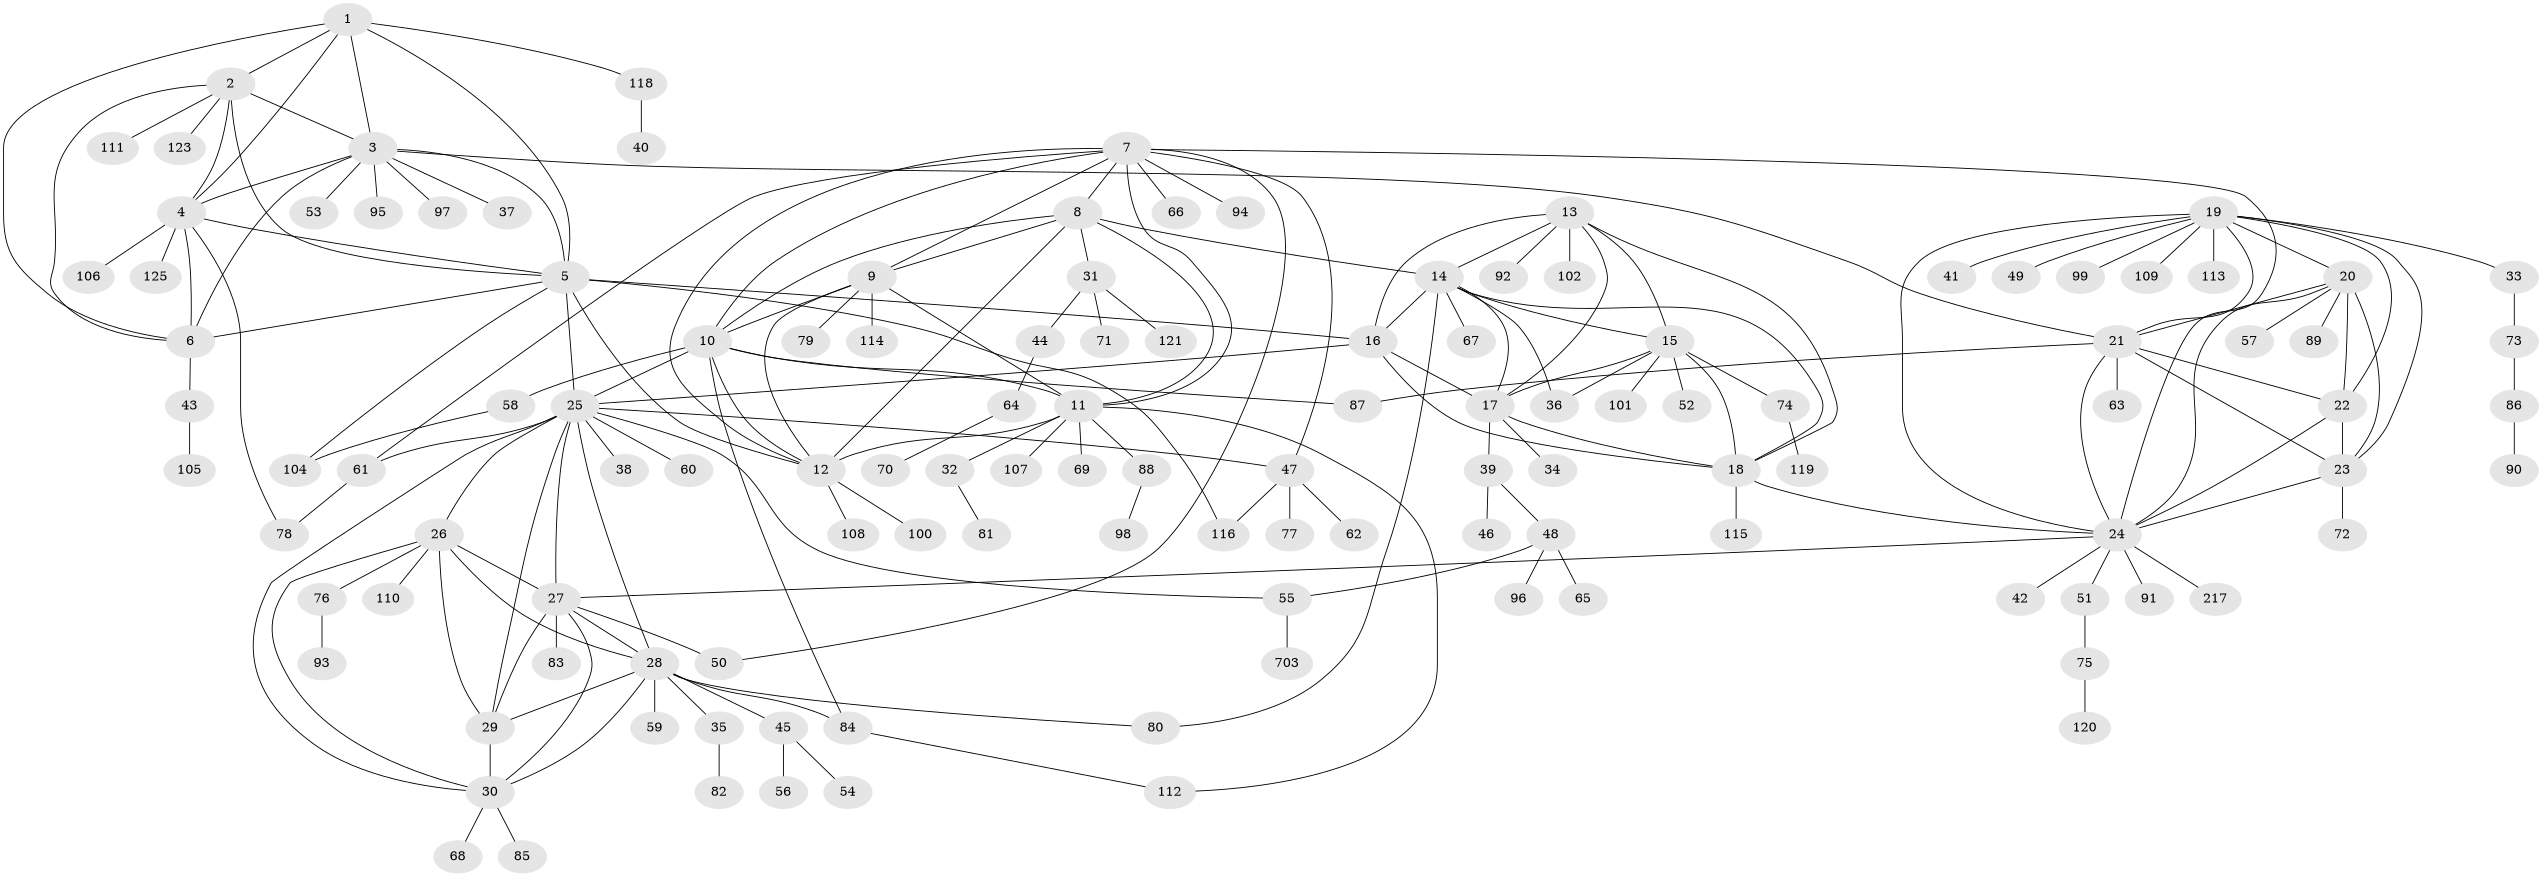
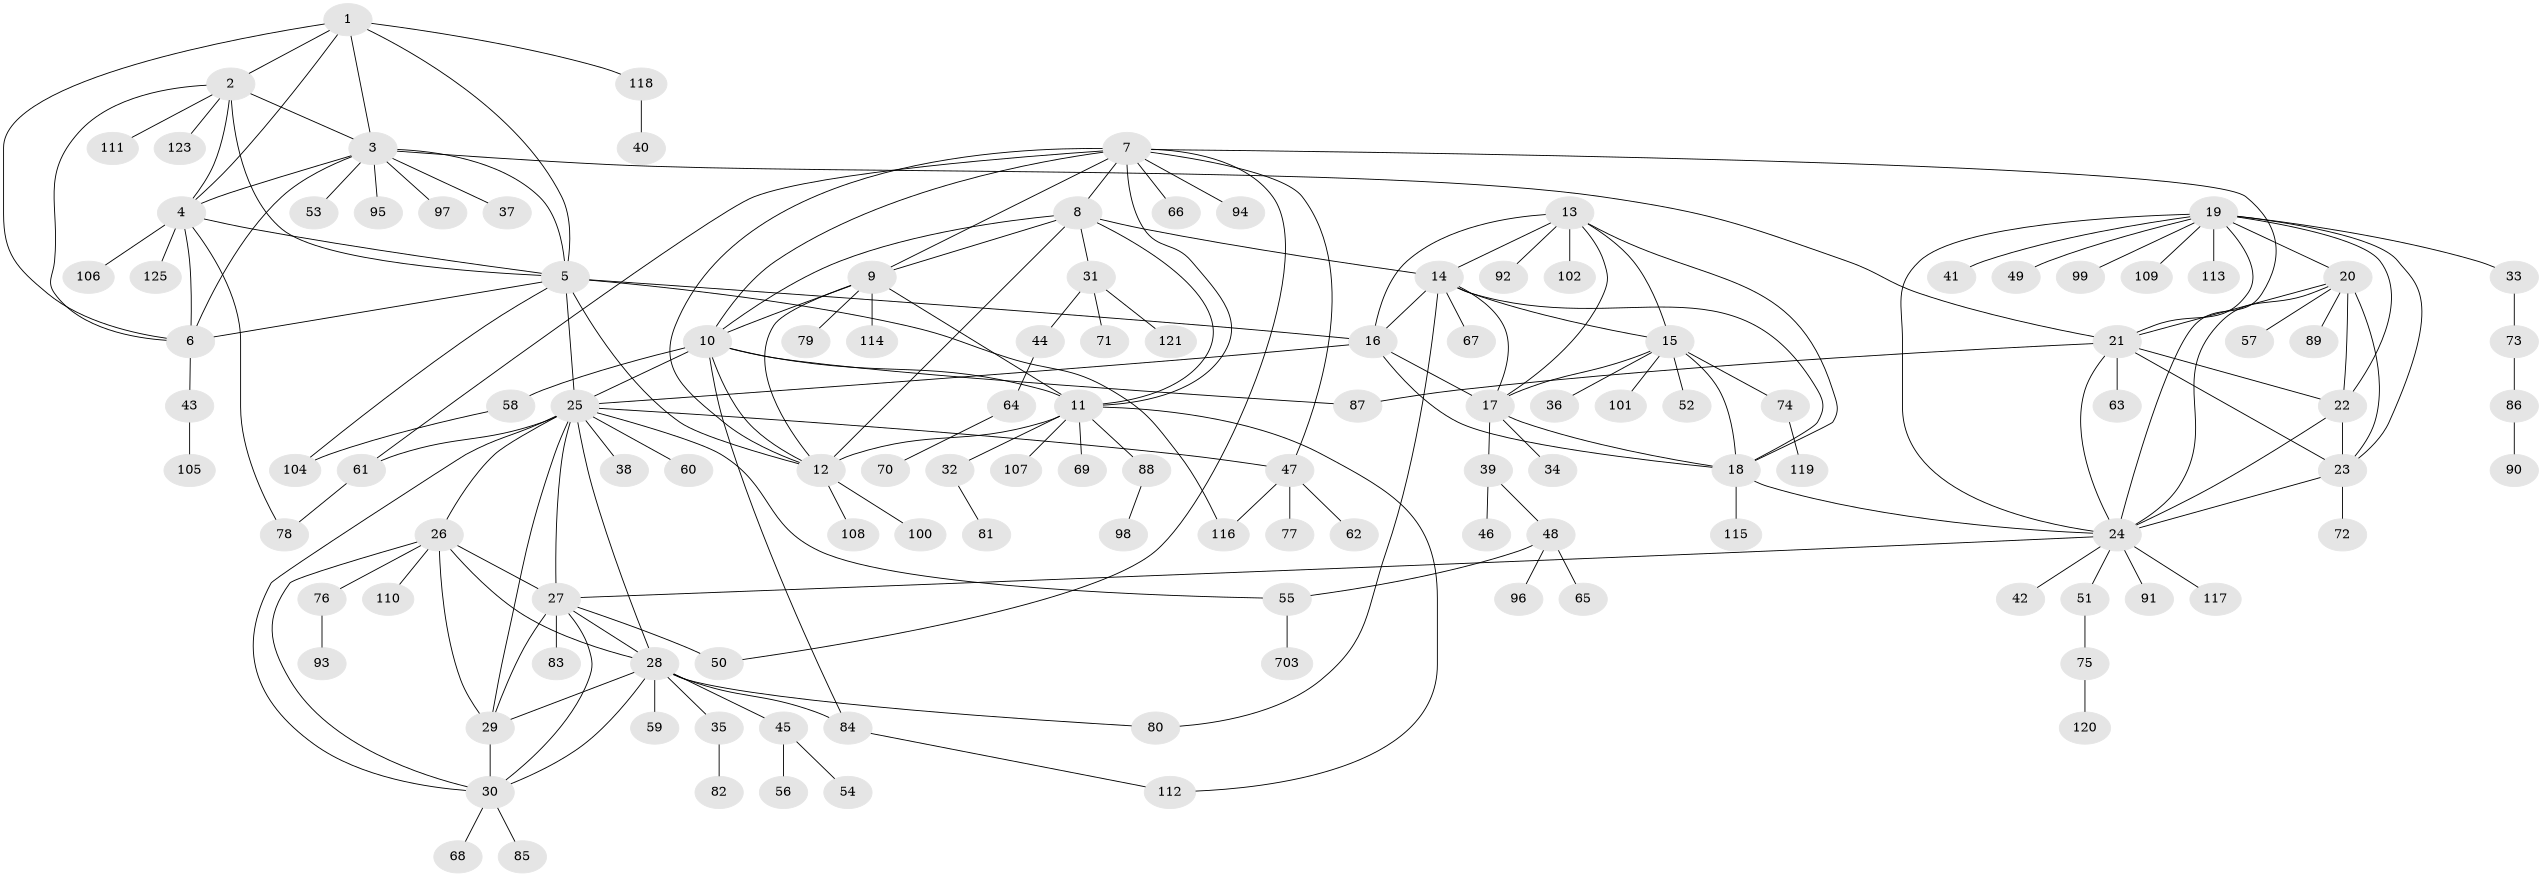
edge "14" -- "36": removed
node "217": label "217" -> "117"
